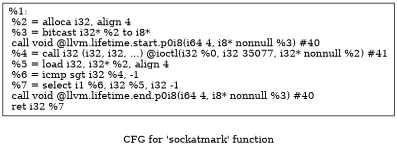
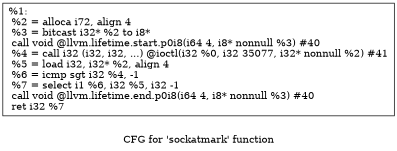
node "%1:": text "%2 = alloca i32, align 4" -> "%2 = alloca i72, align 4"
